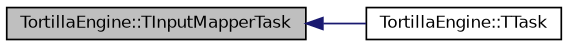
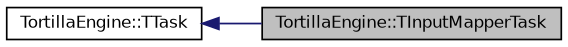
edge "TortillaEngine::TTask" -> "TortillaEngine::TInputMapperTask": reversed
